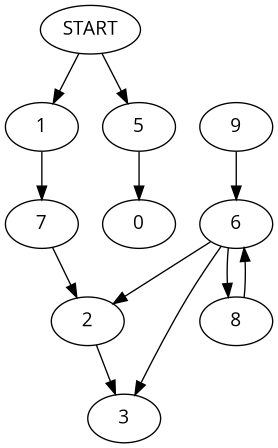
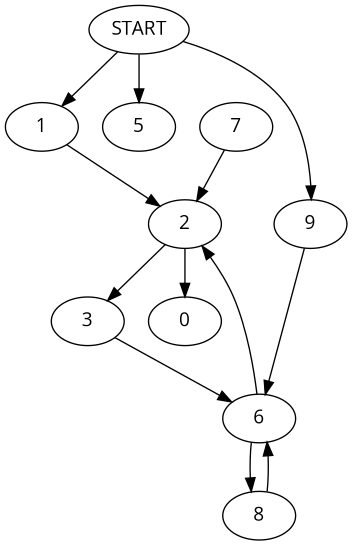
edge "START" -> "9": added
edge "1" -> "7": now "1" -> "2"
edge "5" -> "0": now "2" -> "0"
edge "6" -> "3": reversed
